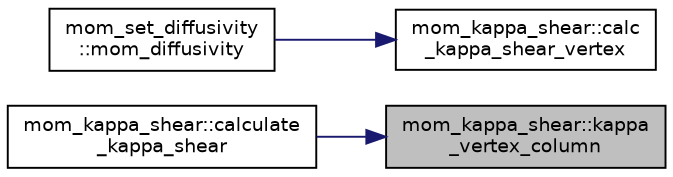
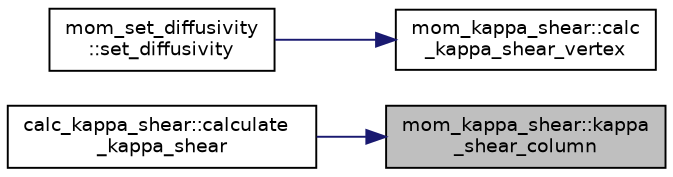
node "mom_set_diffusivity ::mom_diffusivity": label "mom_set_diffusivity ::mom_diffusivity" -> "mom_set_diffusivity ::set_diffusivity"
node "mom_kappa_shear::calculate _kappa_shear": label "mom_kappa_shear::calculate _kappa_shear" -> "calc_kappa_shear::calculate _kappa_shear"
node "mom_kappa_shear::kappa _vertex_column": label "mom_kappa_shear::kappa _vertex_column" -> "mom_kappa_shear::kappa _shear_column"
